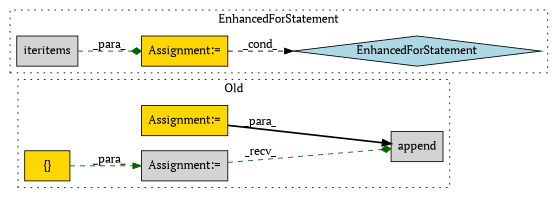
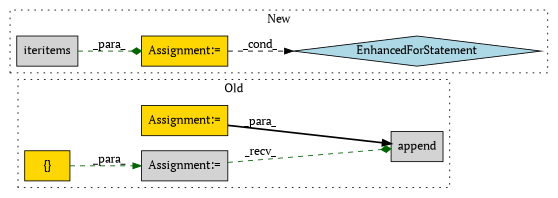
cluster "EnhancedForStatement": label "EnhancedForStatement" -> "New"
